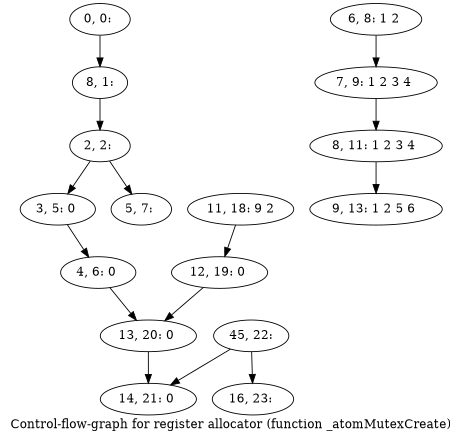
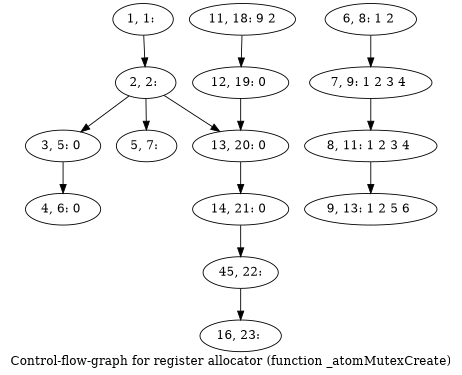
node "0, 0:": removed
node "8, 1:": label "8, 1:" -> "1, 1:"
edge "4, 6: 0" -> "13, 20: 0": now "2, 2:" -> "13, 20: 0"
edge "45, 22:" -> "14, 21: 0": reversed
